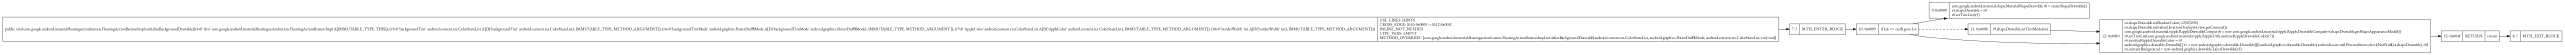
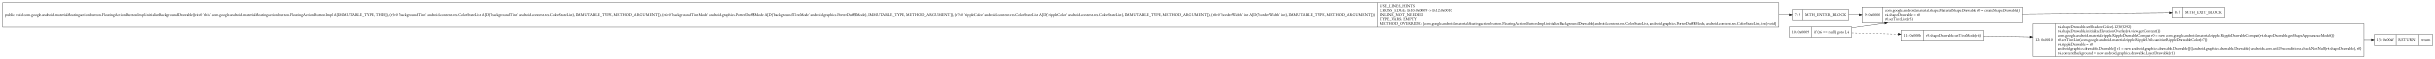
edge "7: ?" -> "10: 0x0009": now "7: ?" -> "9: 0x0000"
edge "13: 0x004f" -> "8: ?": now "9: 0x0000" -> "8: ?"
node "12: 0x0010": text "r4.sanitizeRippleDrawableColor = r0" -> "r4.rippleDrawable = r0"
edge "10: 0x0009" -> "12: 0x0010": removed
